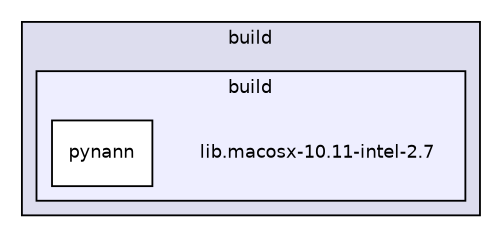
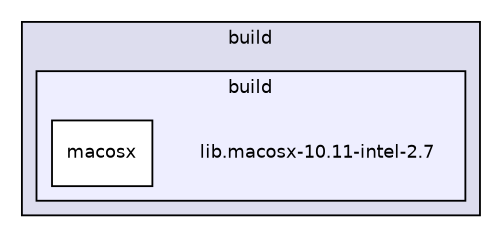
node "pynann": label "pynann" -> "macosx"
